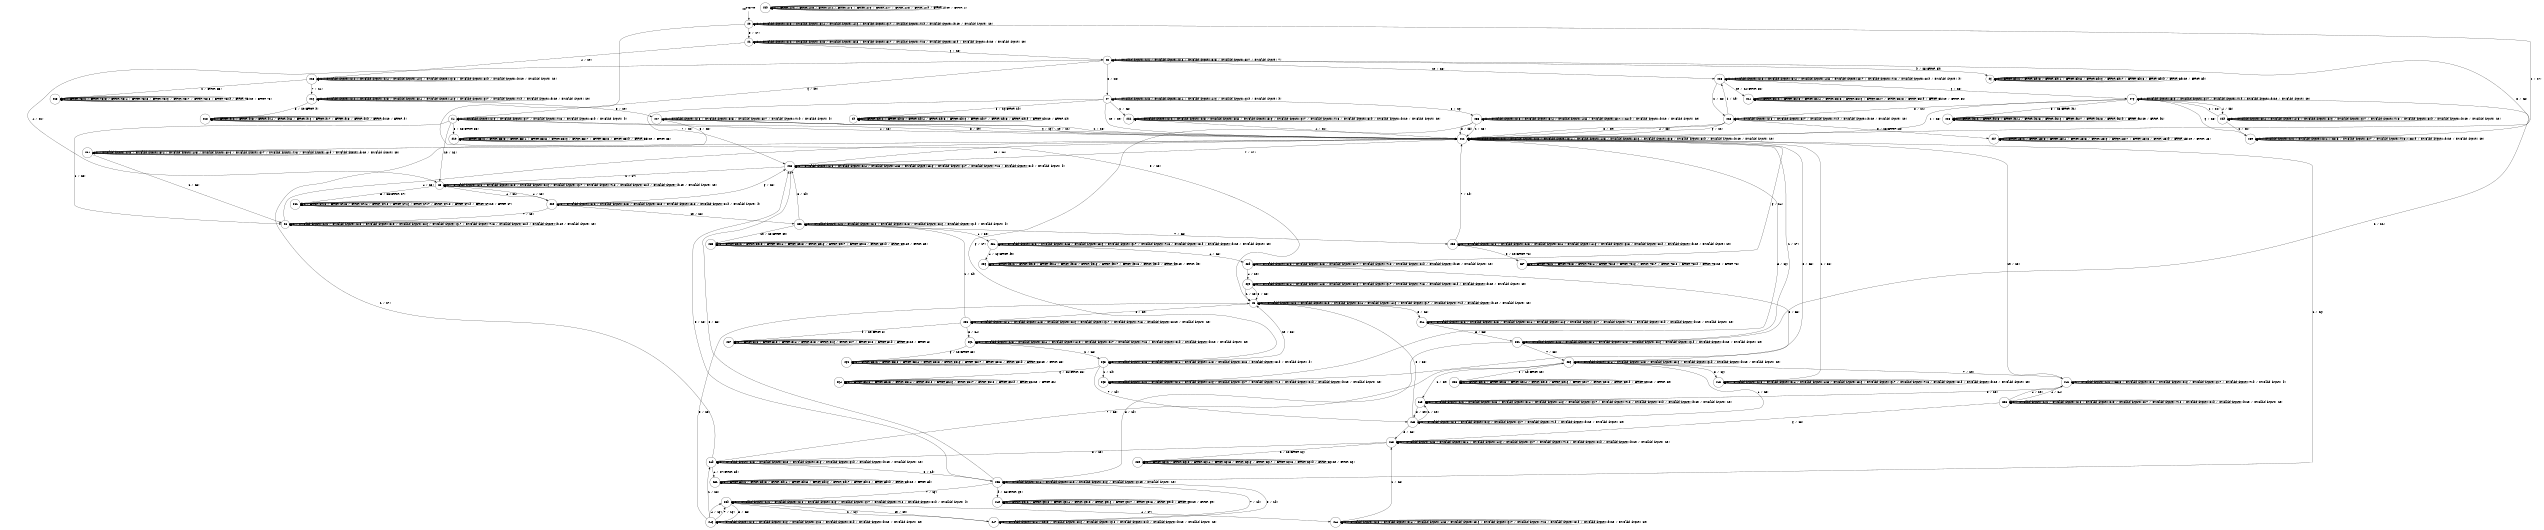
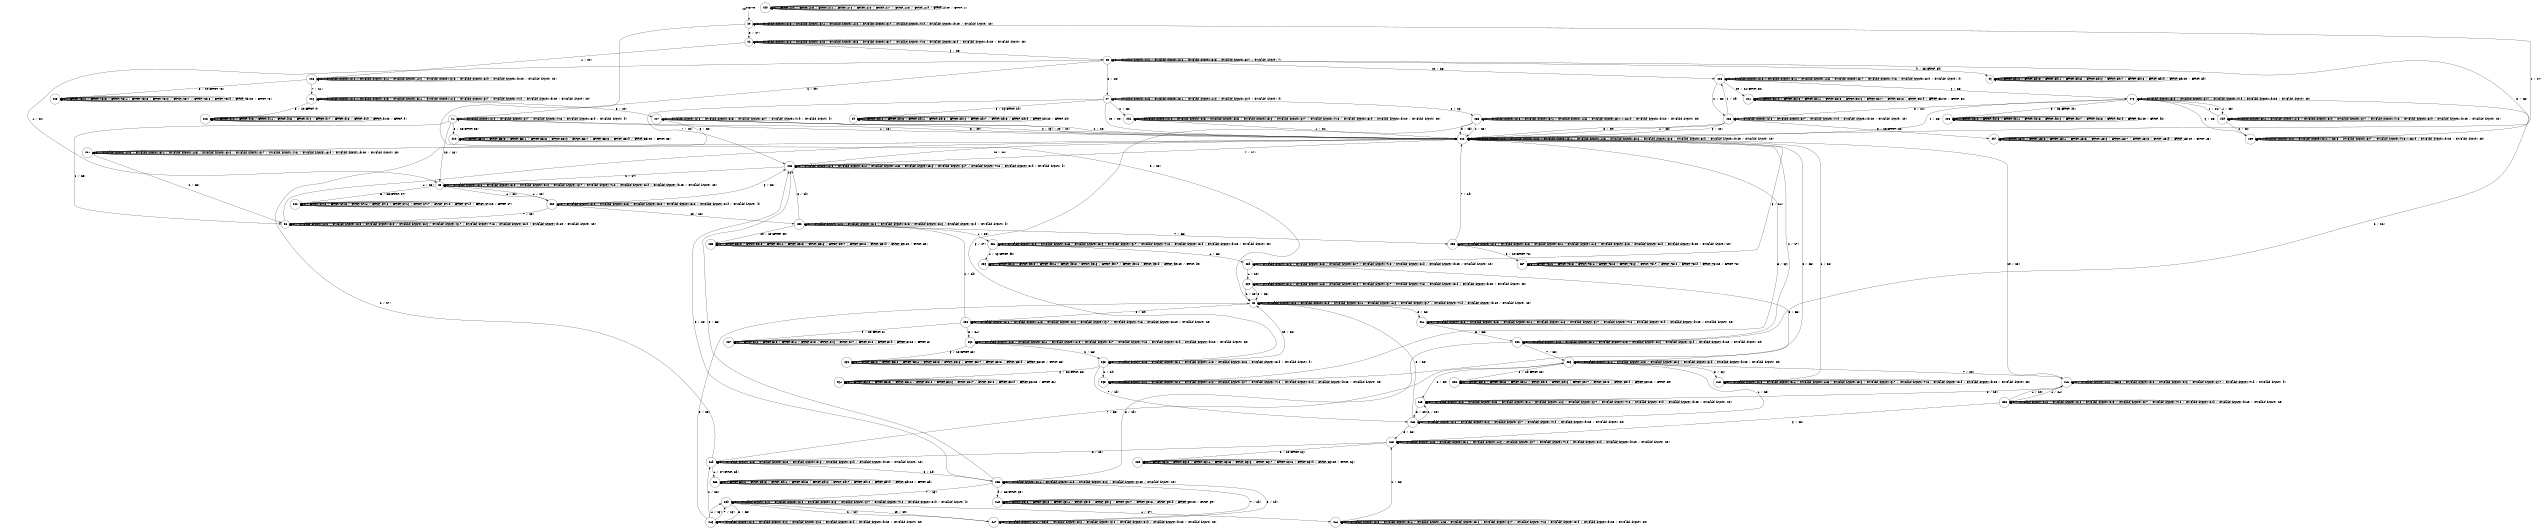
edge "s13" -> "s15": label "2 / ERROR 35;" -> "5 / 20;ERROR 75;"
edge "s33" -> "s12": removed, label "1 / 16;"
